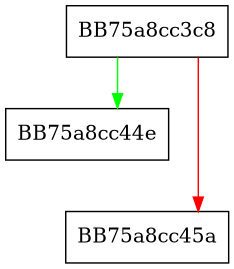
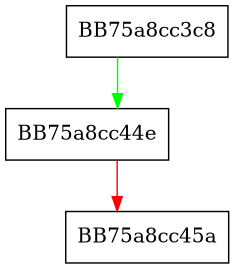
edge "BB75a8cc3c8" -> "BB75a8cc45a": now "BB75a8cc44e" -> "BB75a8cc45a"
